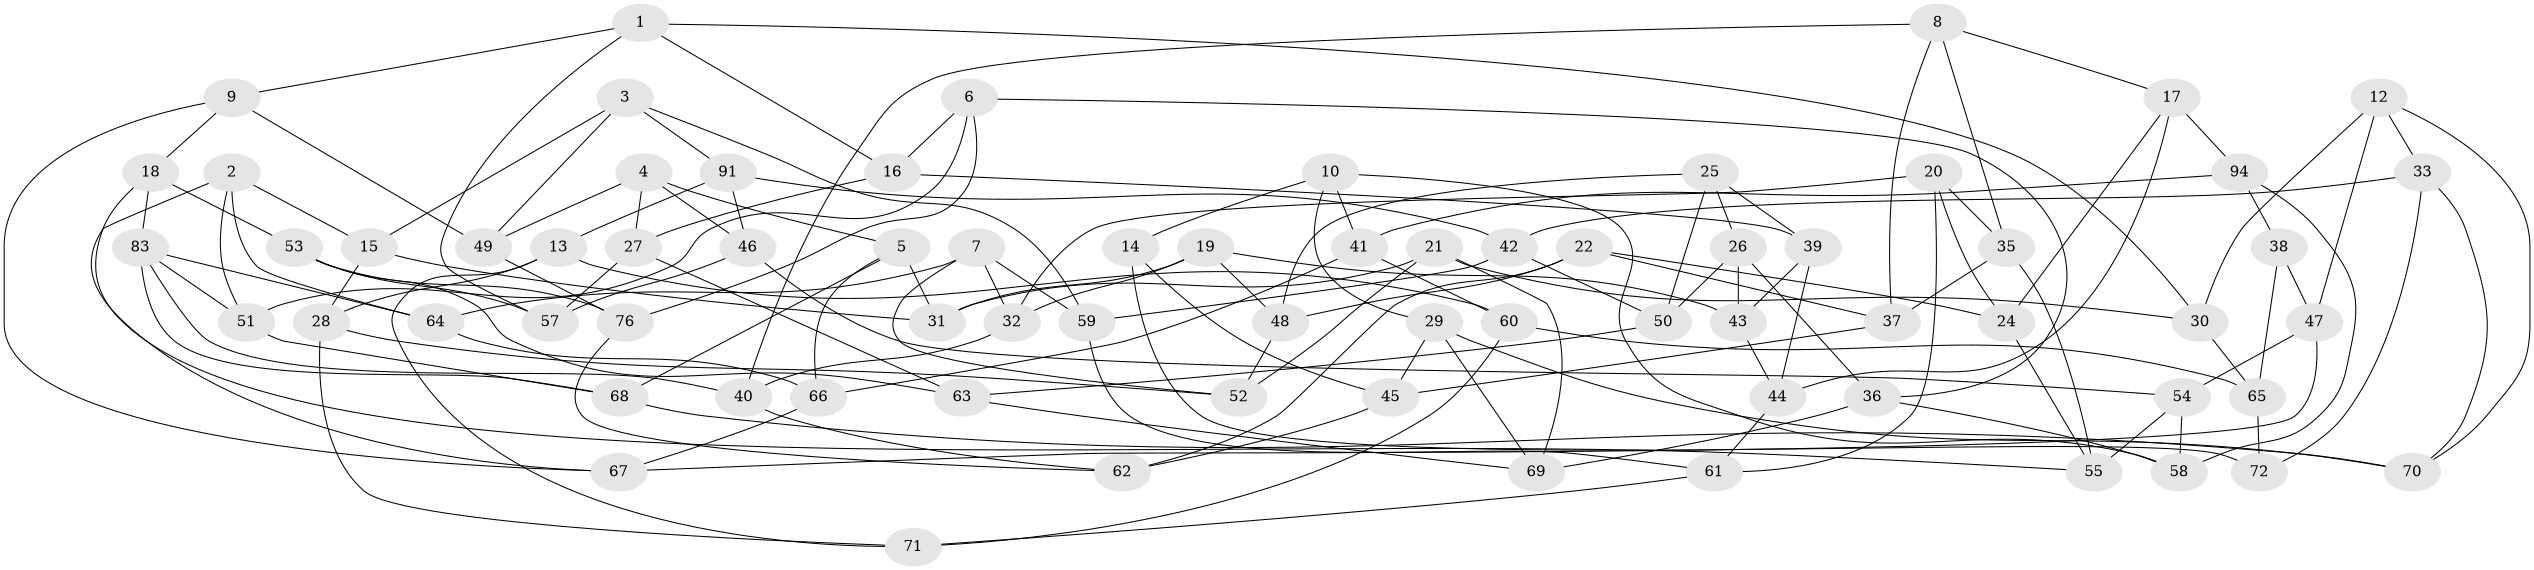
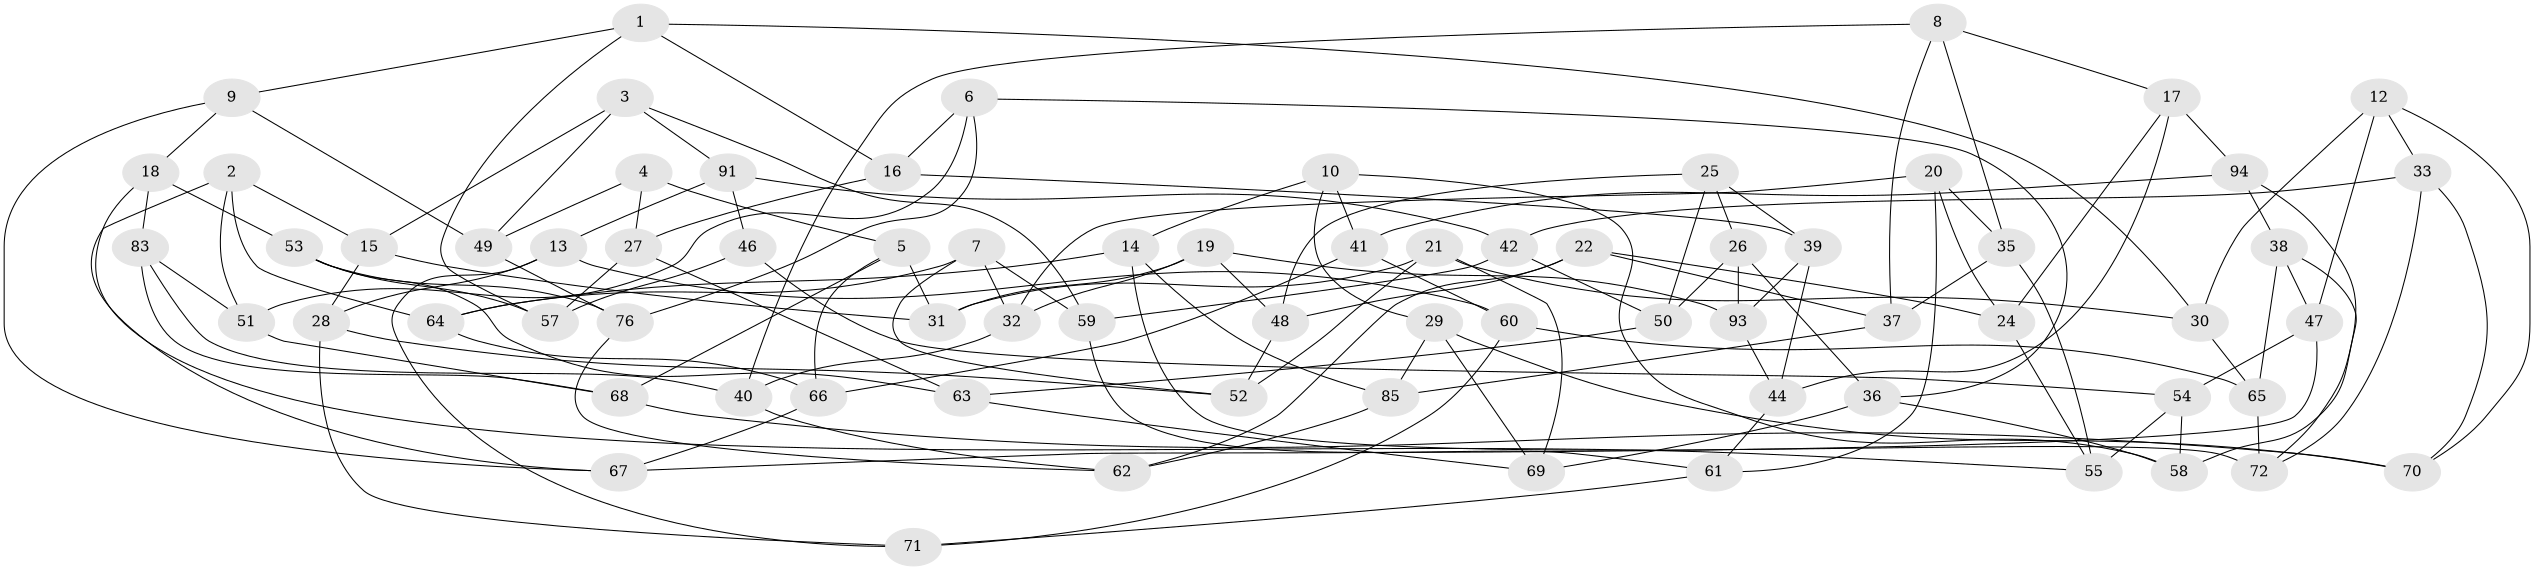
edge "4" -- "46": removed
edge "83" -- "64": now "14" -- "64"
node "43": label "43" -> "93"
edge "38" -- "72": added
node "45": label "45" -> "85"
